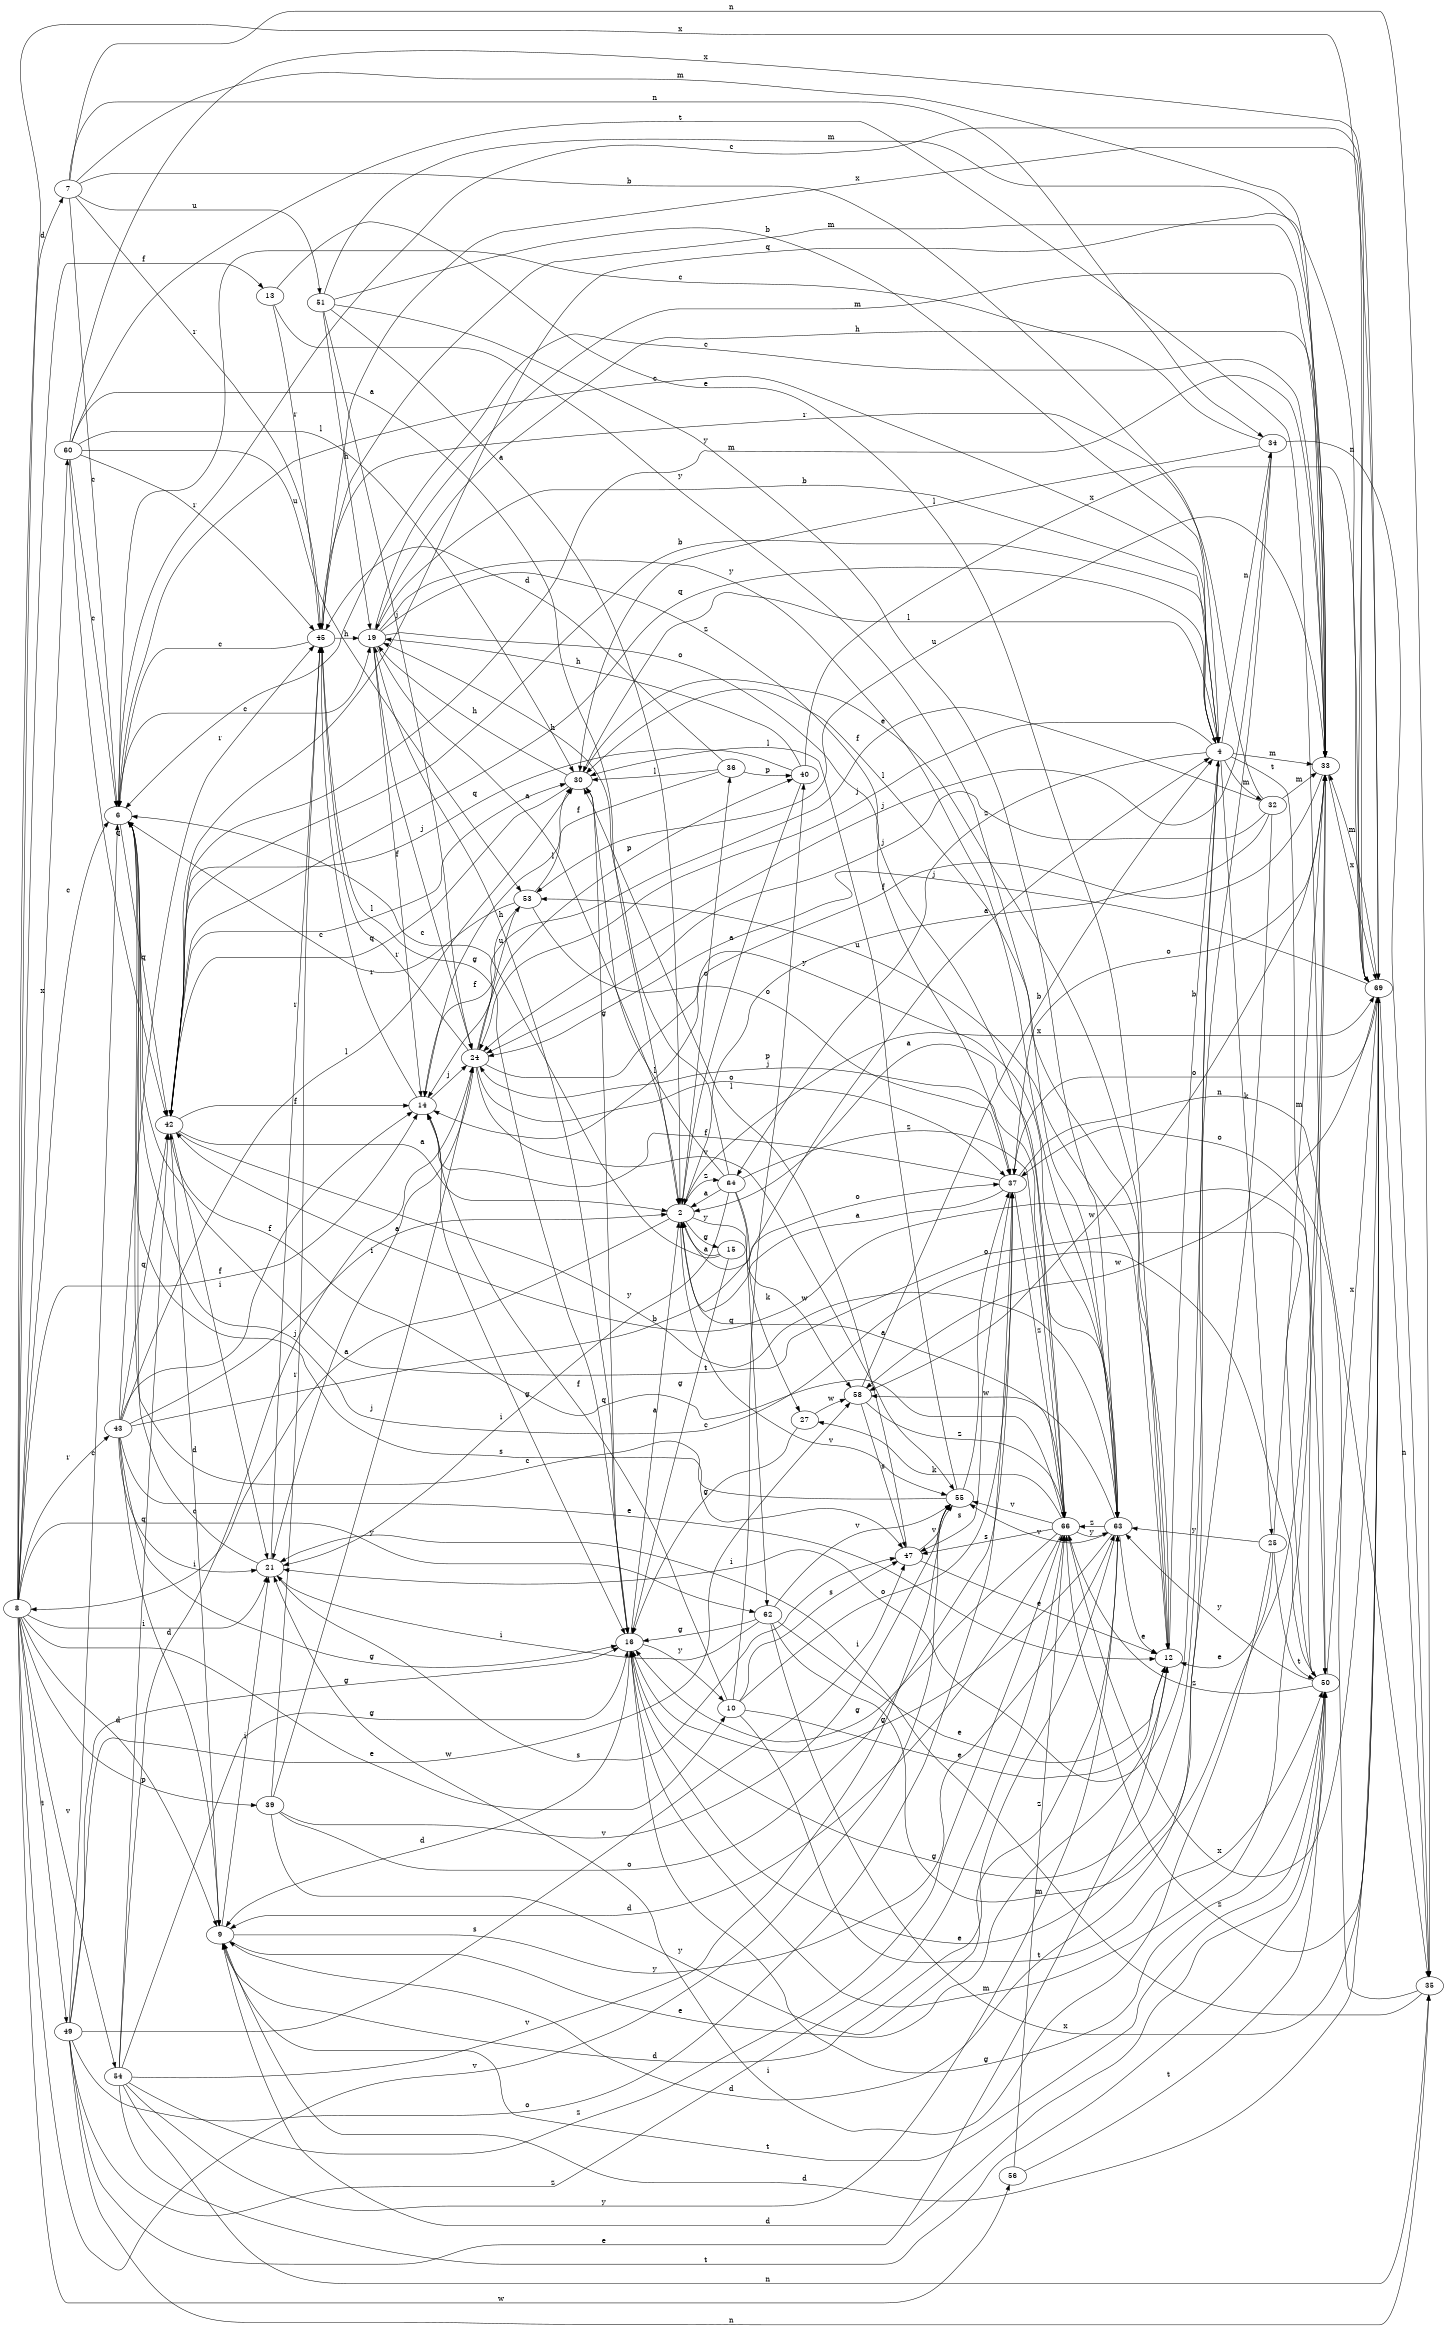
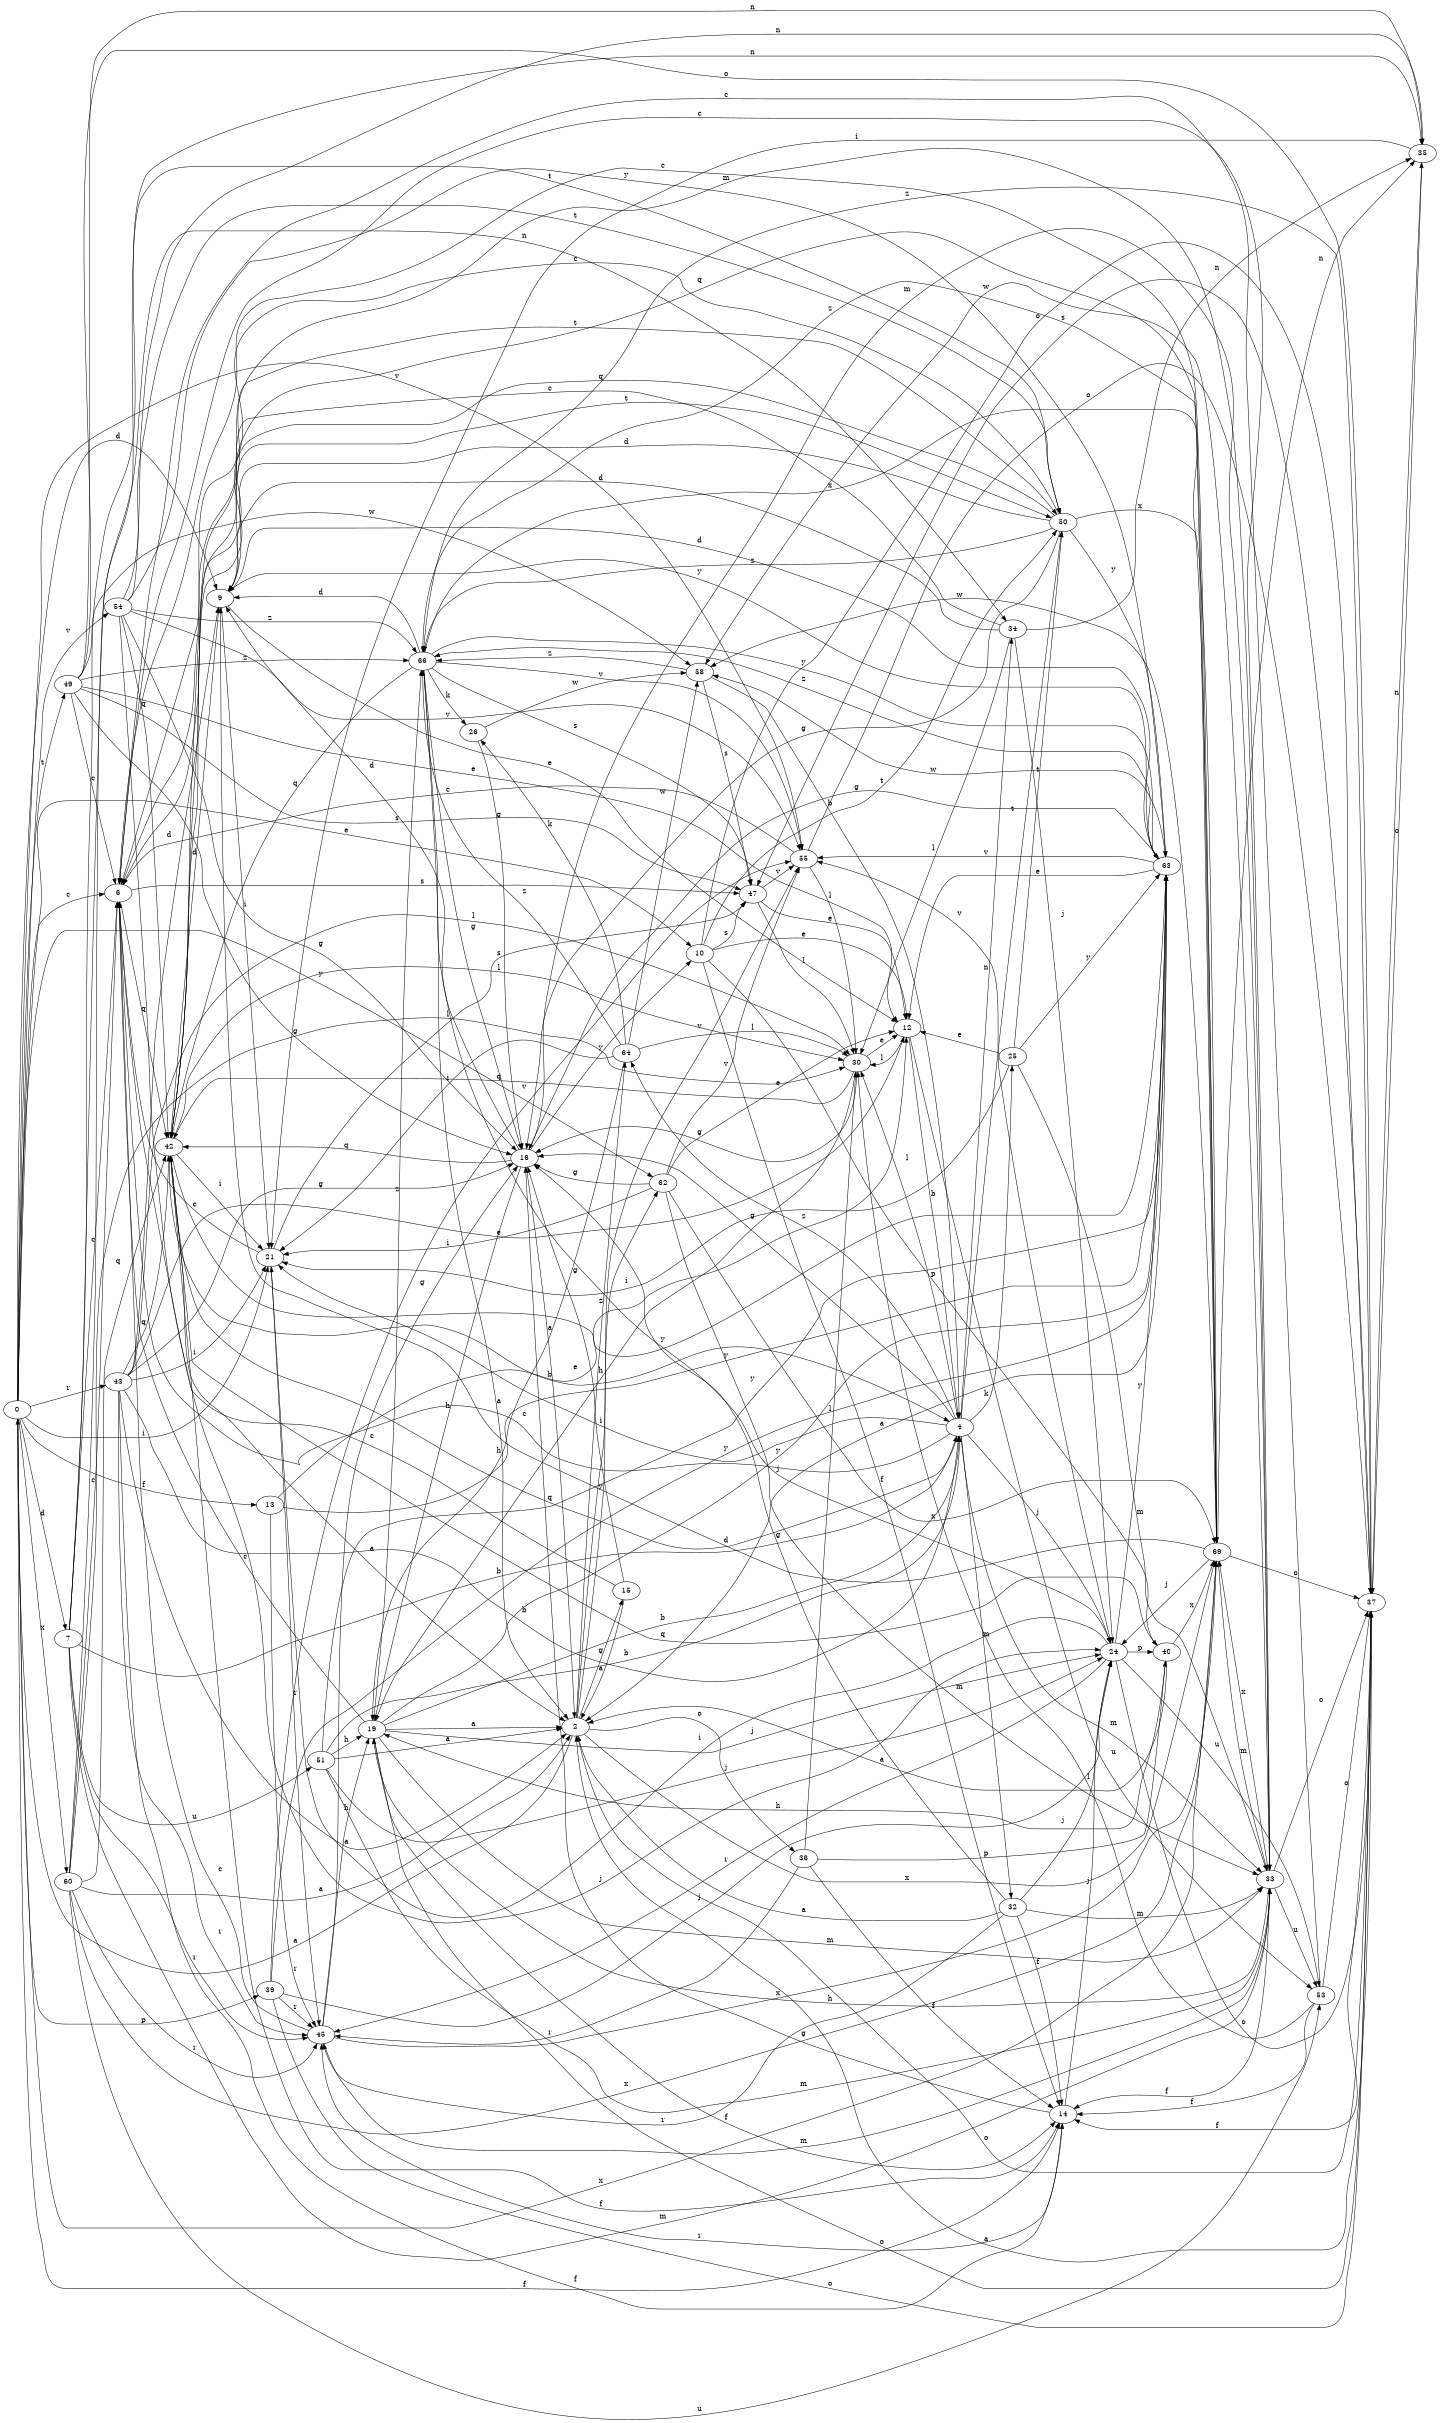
edge "36" -> "45": label "d" -> "r"
edge "6" -> "19": reversed
edge "16" -> "42": added, label "q"
edge "64" -> "2": removed, label "a"
node "27": label "27" -> "26"
node "8": label "8" -> "0"
edge "32" -> "16": label "e" -> "g"
node "56": removed
